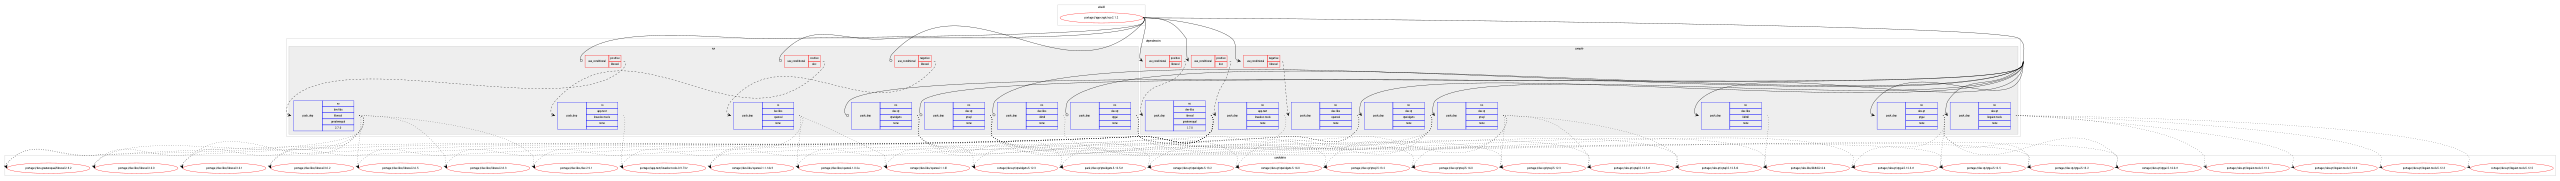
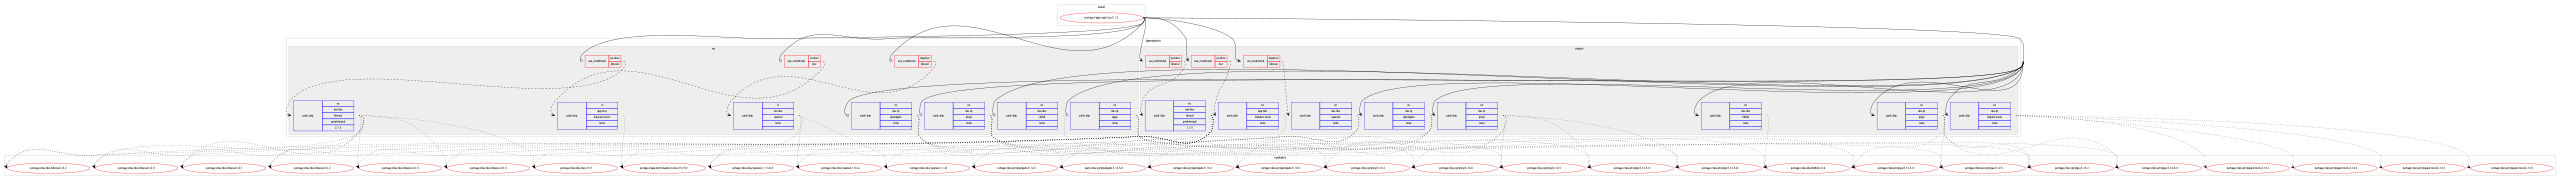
node "portage://dev-greaterequal/libressl-2.9.2": label "portage://dev-greaterequal/libressl-2.9.2" -> "portage://dev-libs/libressl-2.9.2"
node "portage://dev-qt/qtgui-5.12.5": label "portage://dev-qt/qtgui-5.12.5" -> "portage://libressl-qt/qtgui-5.12.5"
